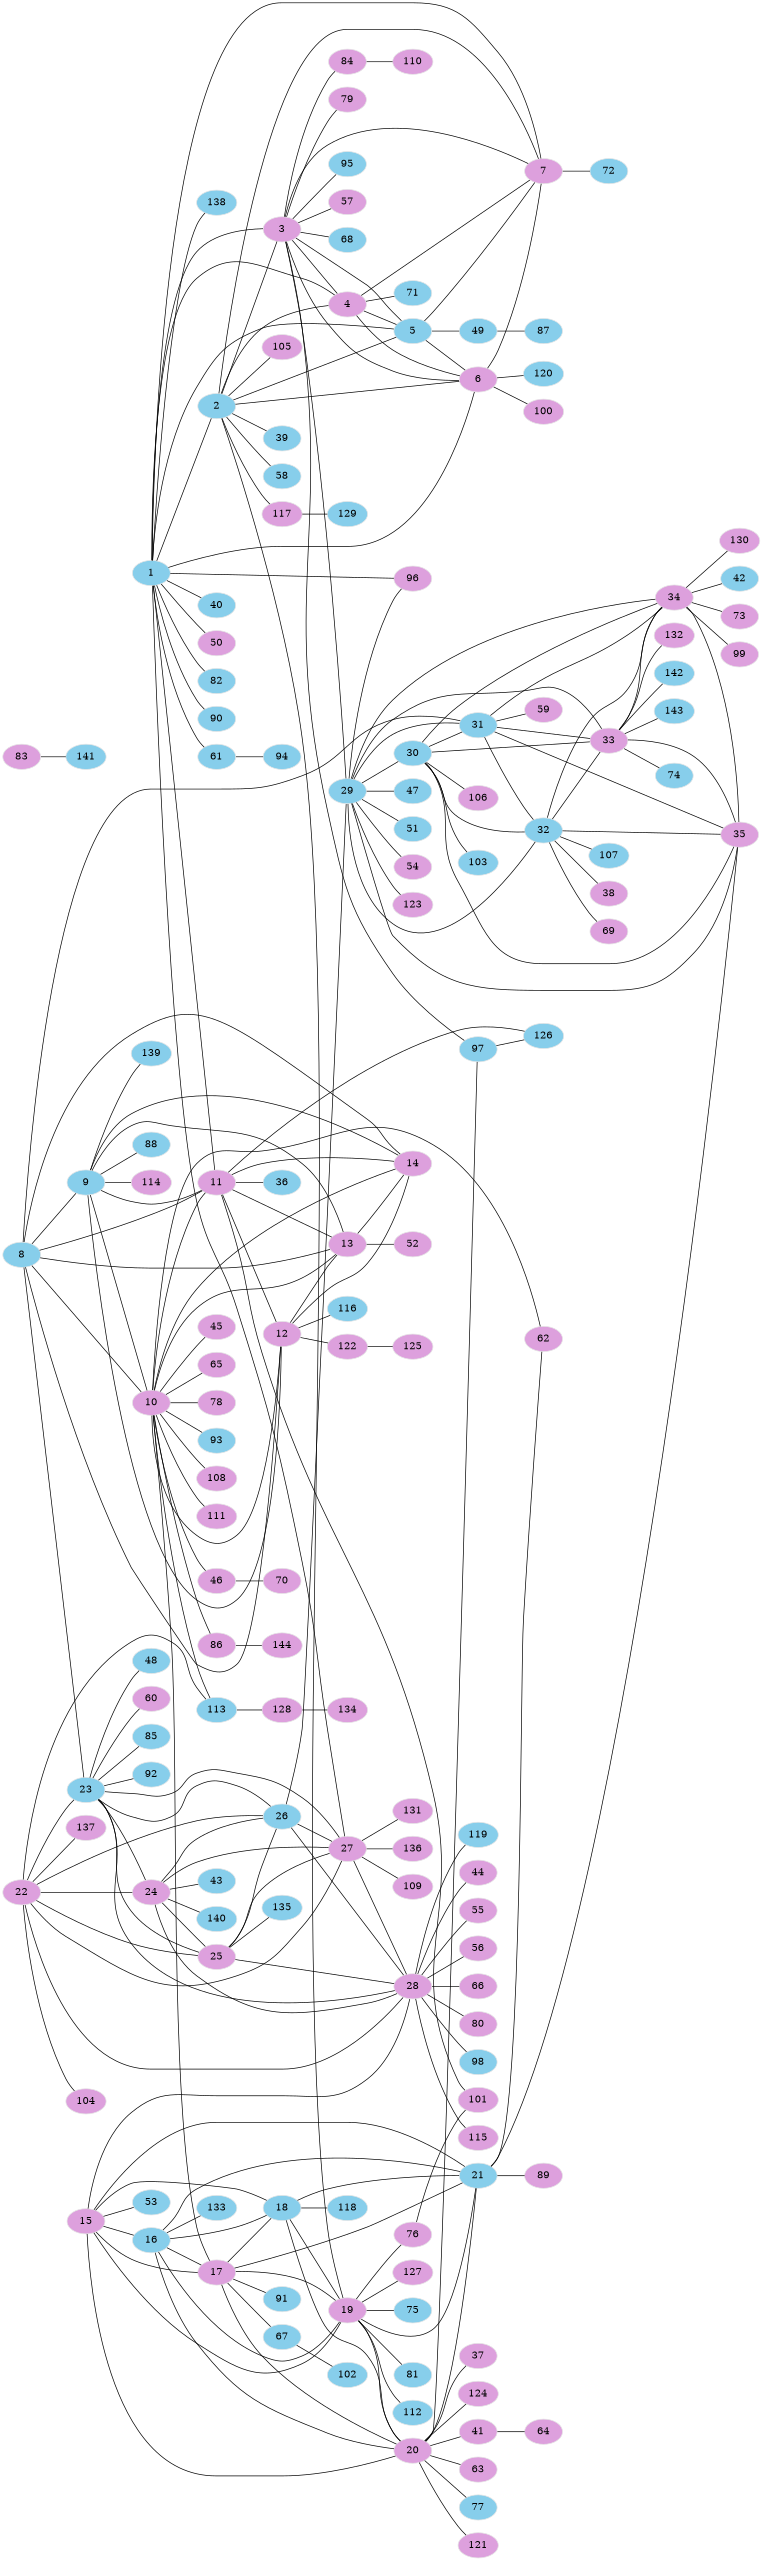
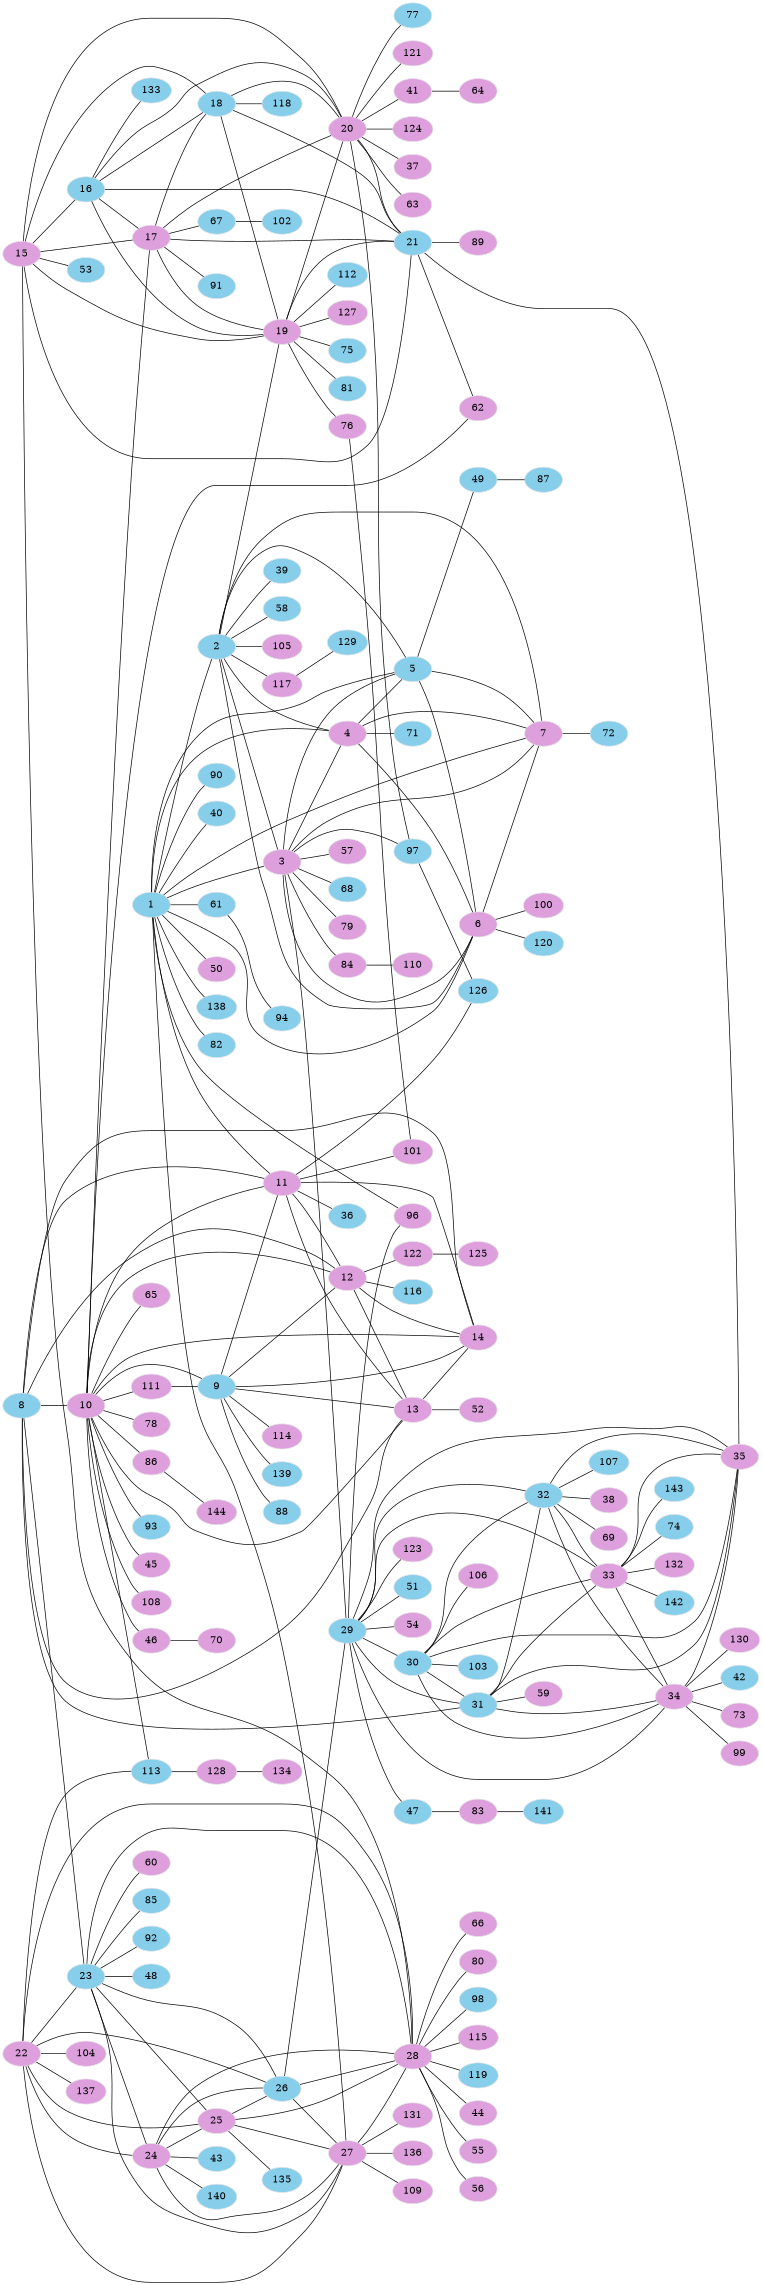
node "95": removed
edge "9" -- "8": now "9" -- "111"
edge "47" -- "83": added
